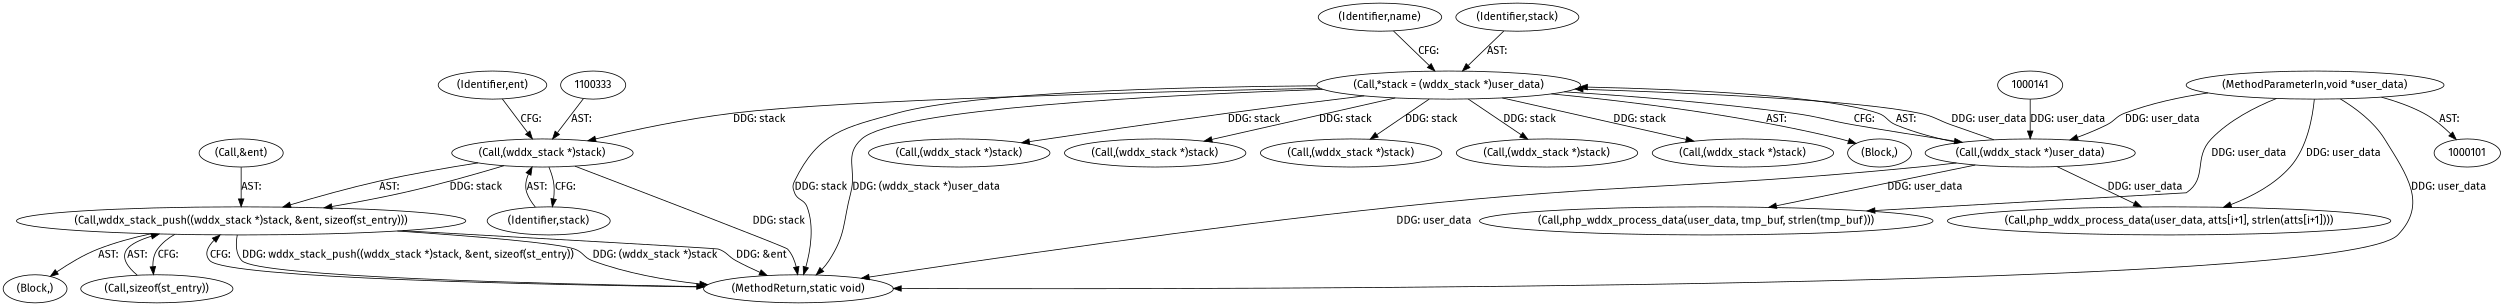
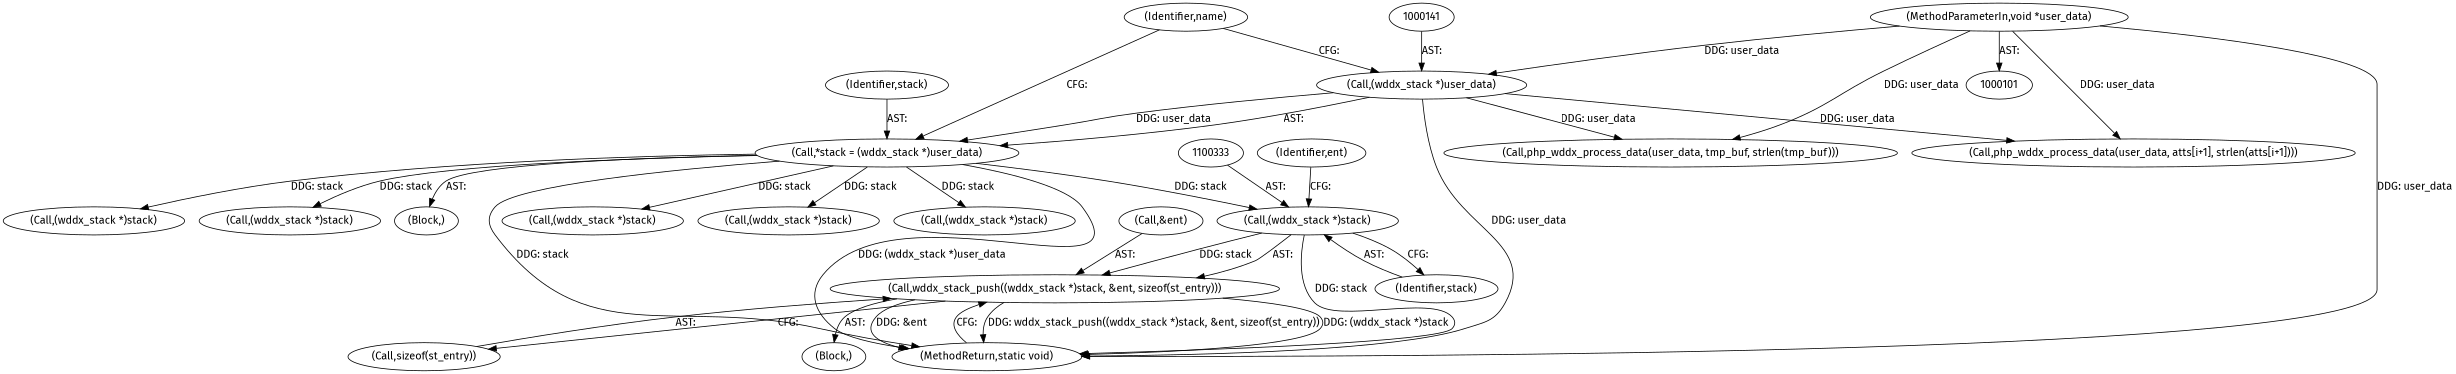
edge "(Call,*stack = (wddx_stack *)user_data)" -> "(Call,(wddx_stack *)user_data)": now "(Identifier,name)" -> "(Call,(wddx_stack *)user_data)"
edge "1000141" -> "(Call,(wddx_stack *)user_data)": label "DDG: user_data" -> "AST: "
